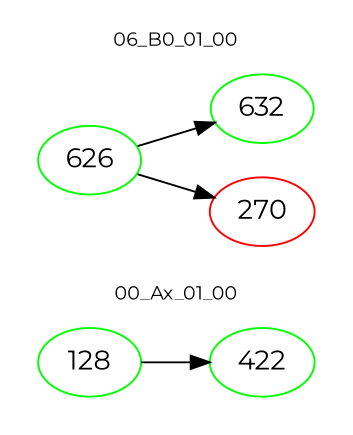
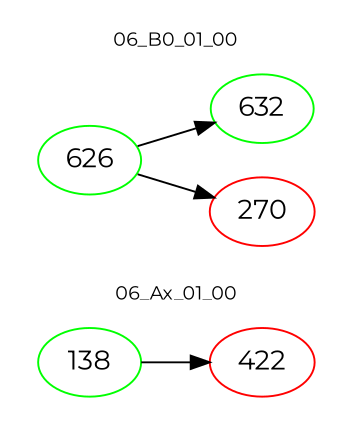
cluster "00_Ax_01_00": label "00_Ax_01_00" -> "06_Ax_01_00"
node "128": label "128" -> "138"
node "422": color green -> red
